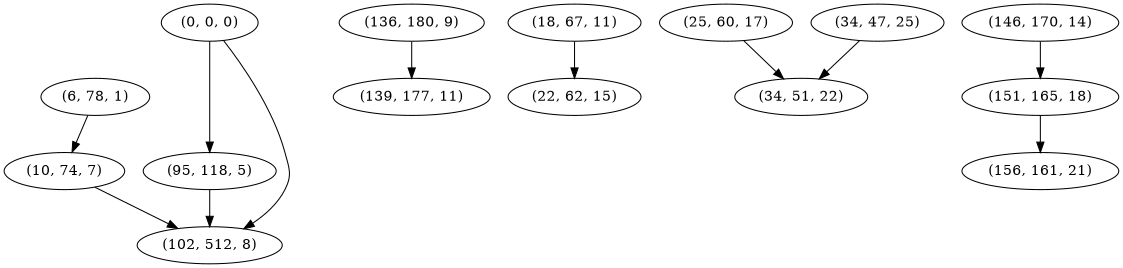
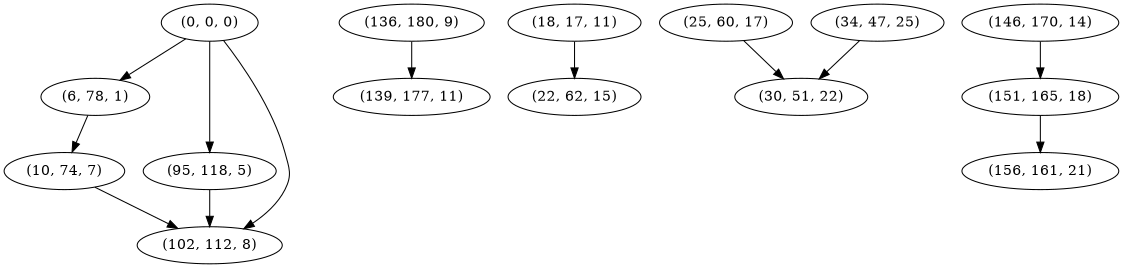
node "(18, 67, 11)": label "(18, 67, 11)" -> "(18, 17, 11)"
edge "(0, 0, 0)" -> "(6, 78, 1)": added
node "(34, 51, 22)": label "(34, 51, 22)" -> "(30, 51, 22)"
node "(102, 512, 8)": label "(102, 512, 8)" -> "(102, 112, 8)"
